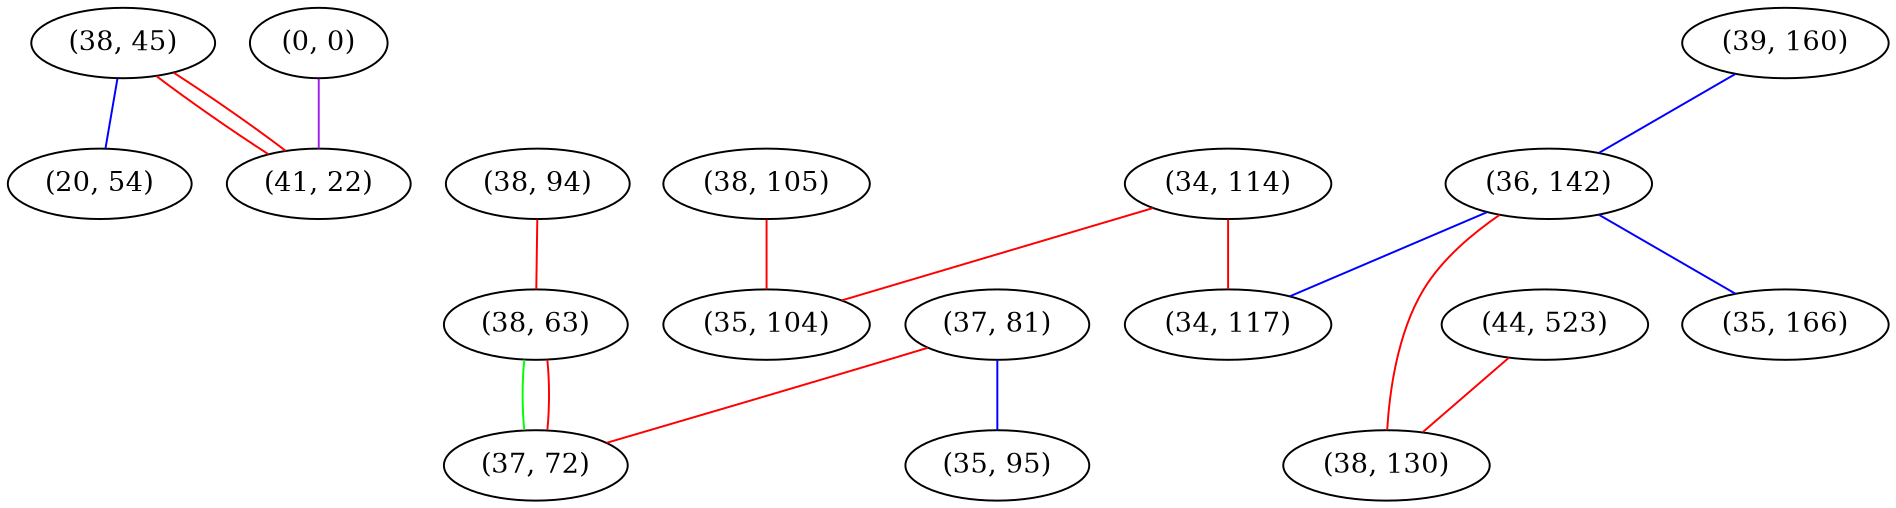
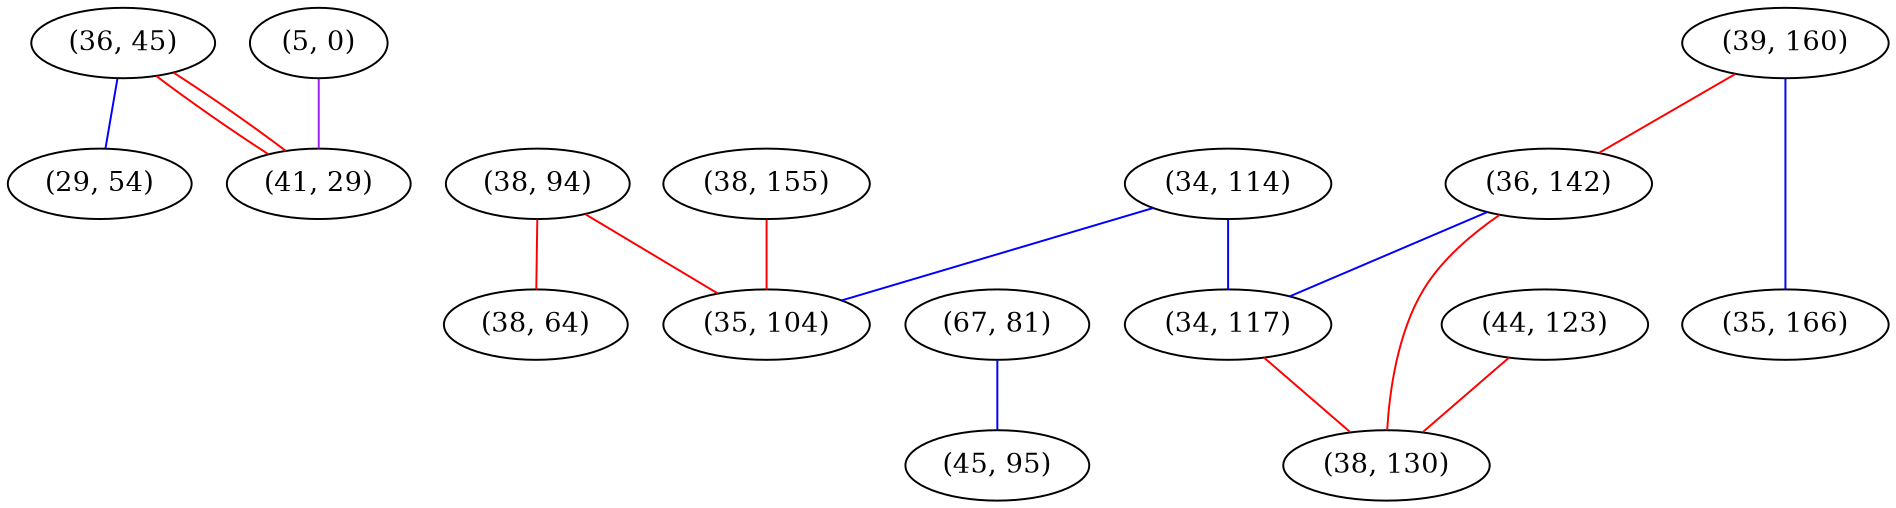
node "(38, 45)": label "(38, 45)" -> "(36, 45)"
node "(0, 0)": label "(0, 0)" -> "(5, 0)"
edge "(39, 160)" -- "(36, 142)": color blue -> red
node "(20, 54)": label "(20, 54)" -> "(29, 54)"
node "(41, 22)": label "(41, 22)" -> "(41, 29)"
node "(38, 105)": label "(38, 105)" -> "(38, 155)"
edge "(38, 94)" -- "(35, 104)": added
edge "(34, 114)" -- "(35, 104)": color red -> blue
edge "(34, 114)" -- "(34, 117)": color red -> blue
edge "(36, 142)" -- "(35, 166)": now "(39, 160)" -- "(35, 166)"
node "(38, 63)": label "(38, 63)" -> "(38, 64)"
node "(37, 81)": label "(37, 81)" -> "(67, 81)"
node "(44, 523)": label "(44, 523)" -> "(44, 123)"
edge "(34, 117)" -- "(38, 130)": added
node "(37, 72)": removed
node "(35, 95)": label "(35, 95)" -> "(45, 95)"
